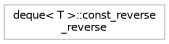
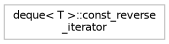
node "deque< T >::const_reverse _reverse": label "deque< T >::const_reverse _reverse" -> "deque< T >::const_reverse _iterator"
